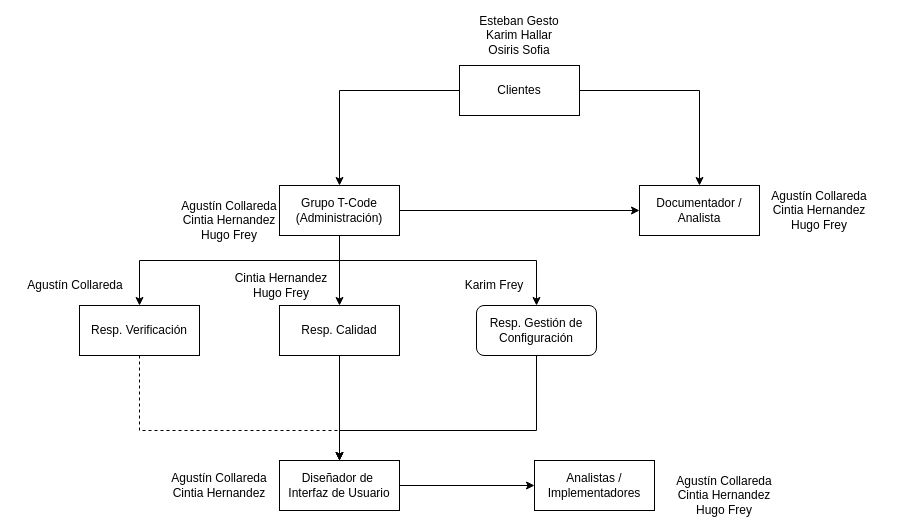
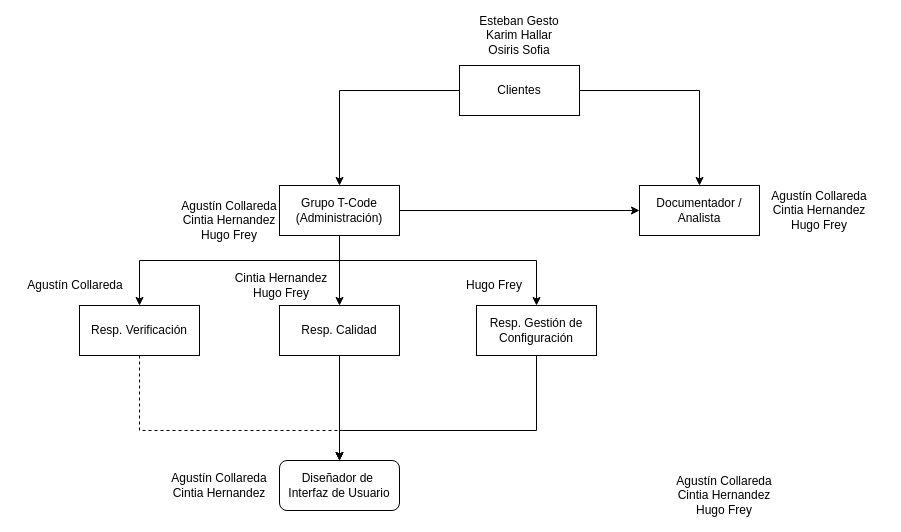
node "Karim Frey": label "Karim Frey" -> "Hugo Frey"
node "Resp. Gestión de Configuración": shape rounded rectangle -> rectangle
node "Diseñador de Interfaz de Usuario": shape rectangle -> rounded rectangle
edge "Diseñador de Interfaz de Usuario" -> "Analistas / Implementadores": removed
node "Analistas / Implementadores": removed
